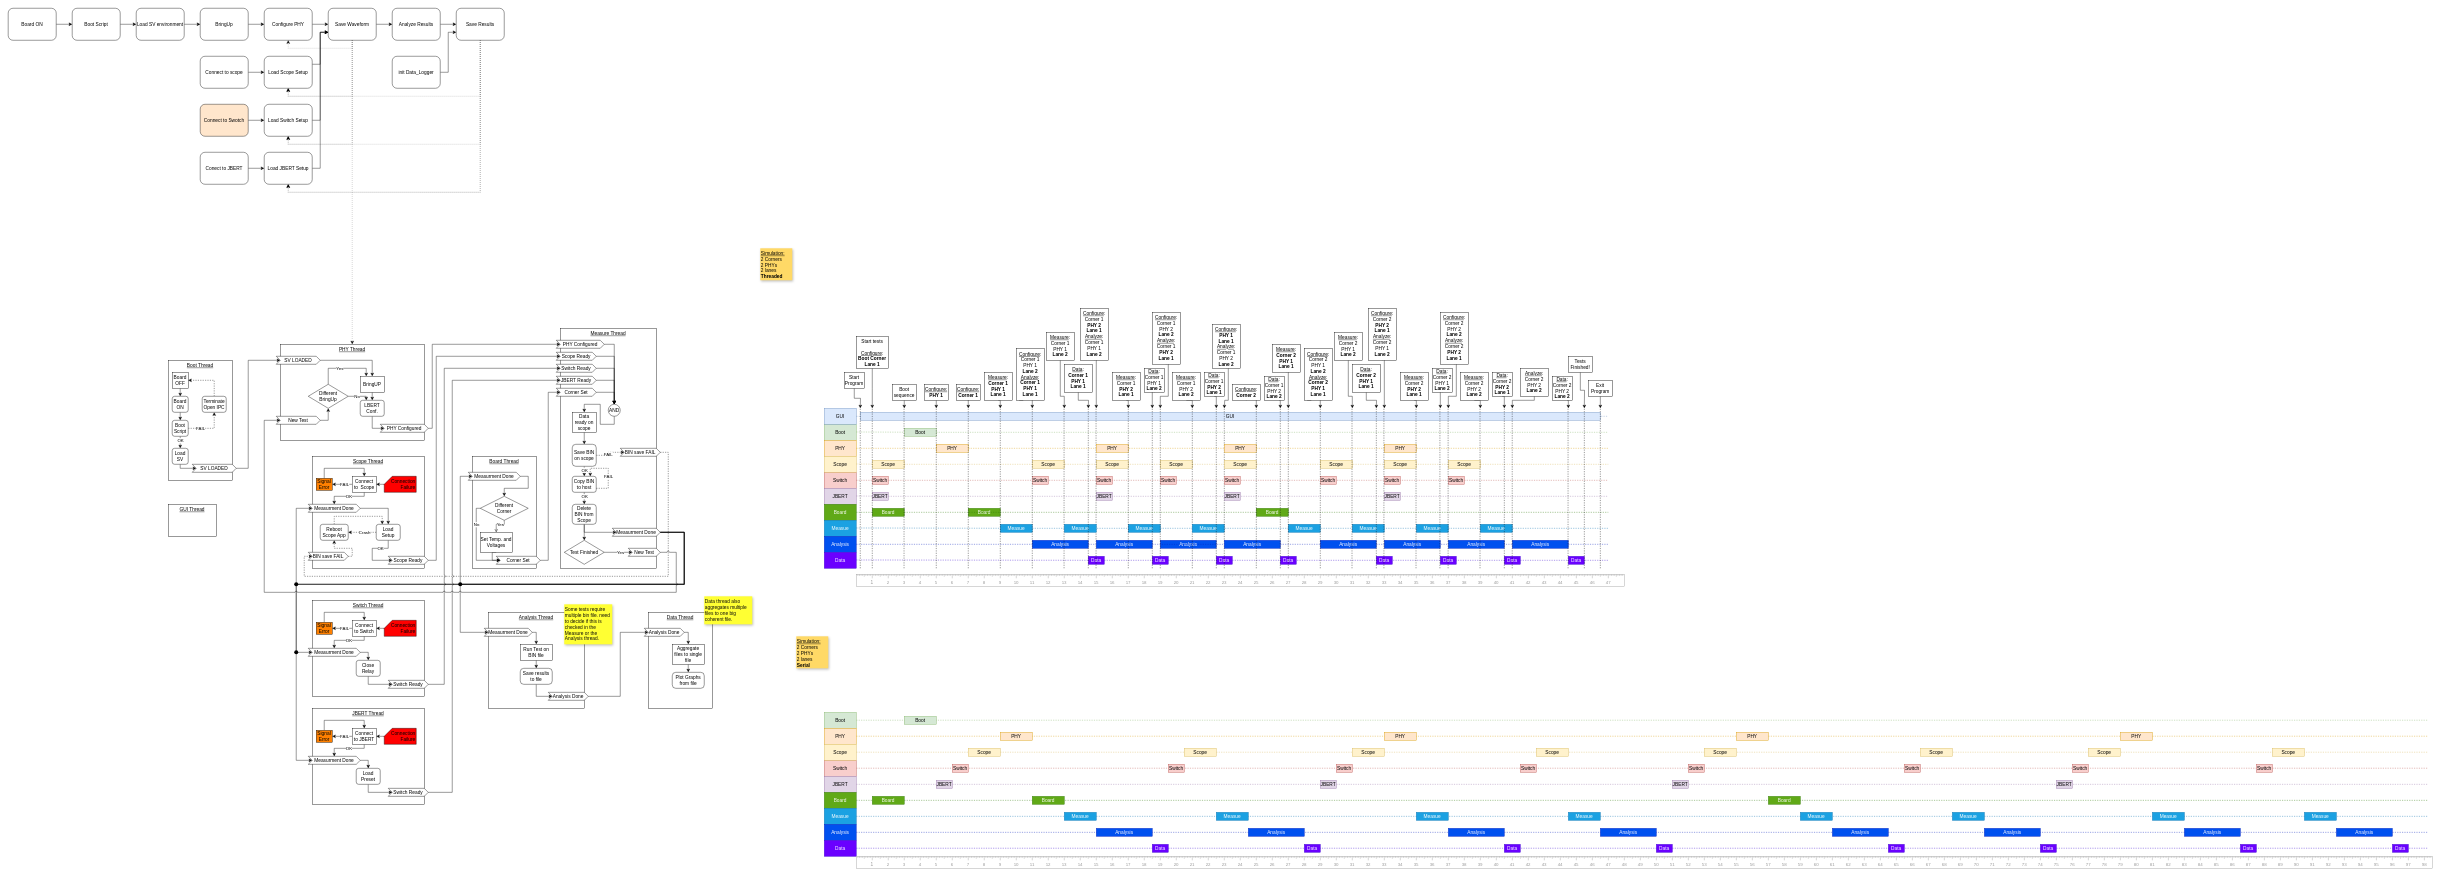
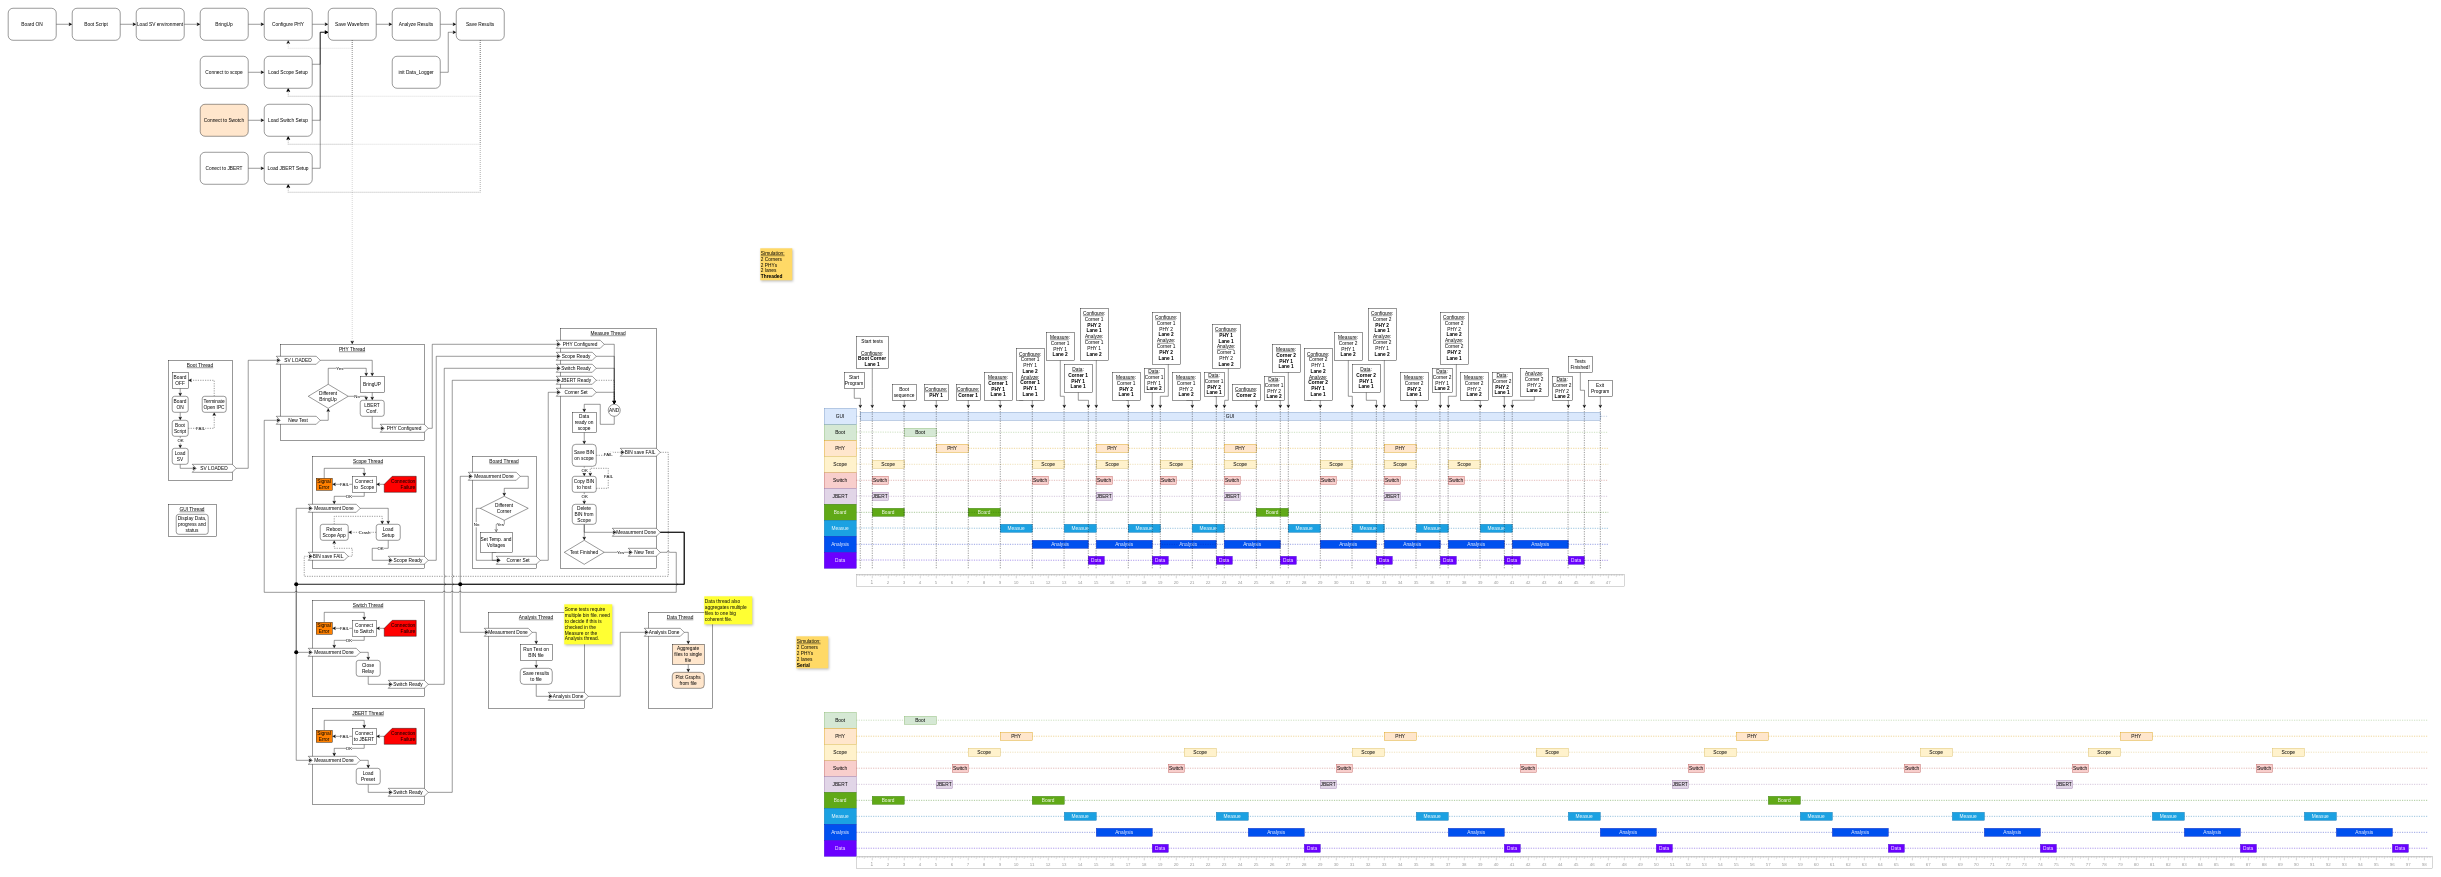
edge "JBERT Ready" -> "AND": style solid -> dashed
node "Display Data, progress and status": added
node "Aggregate files to single file": fillcolor #ffffff -> #ffe6cc
node "Plot Graphs from file": fillcolor #ffffff -> #ffe6cc
